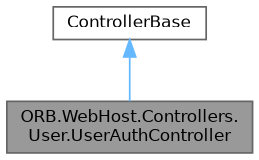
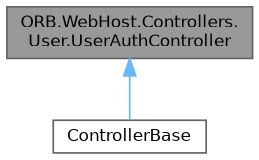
edge "ORB.WebHost.Controllers. User.UserAuthController" -> "ControllerBase": reversed
